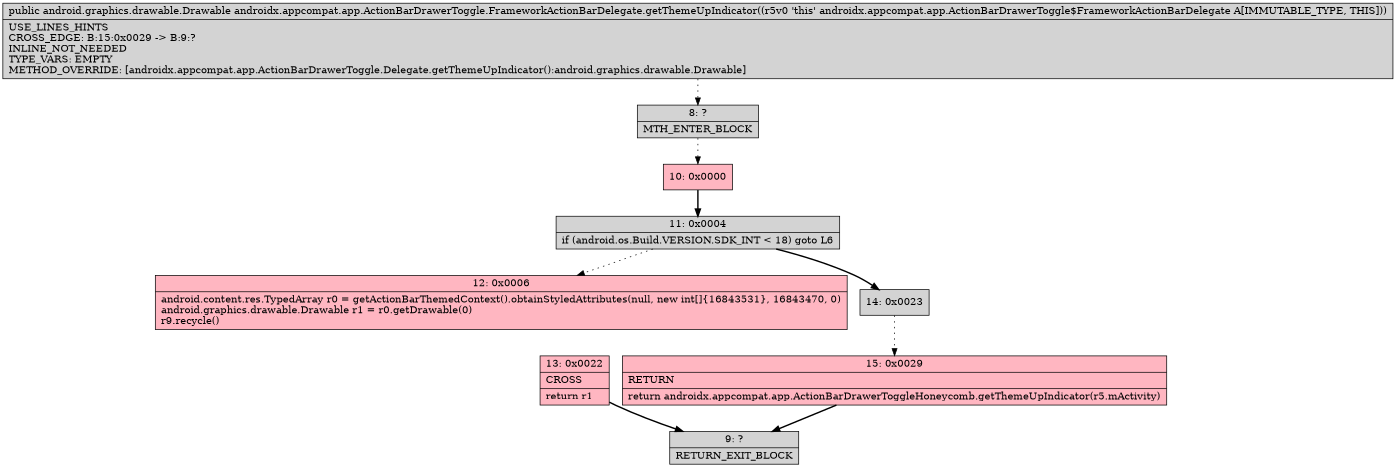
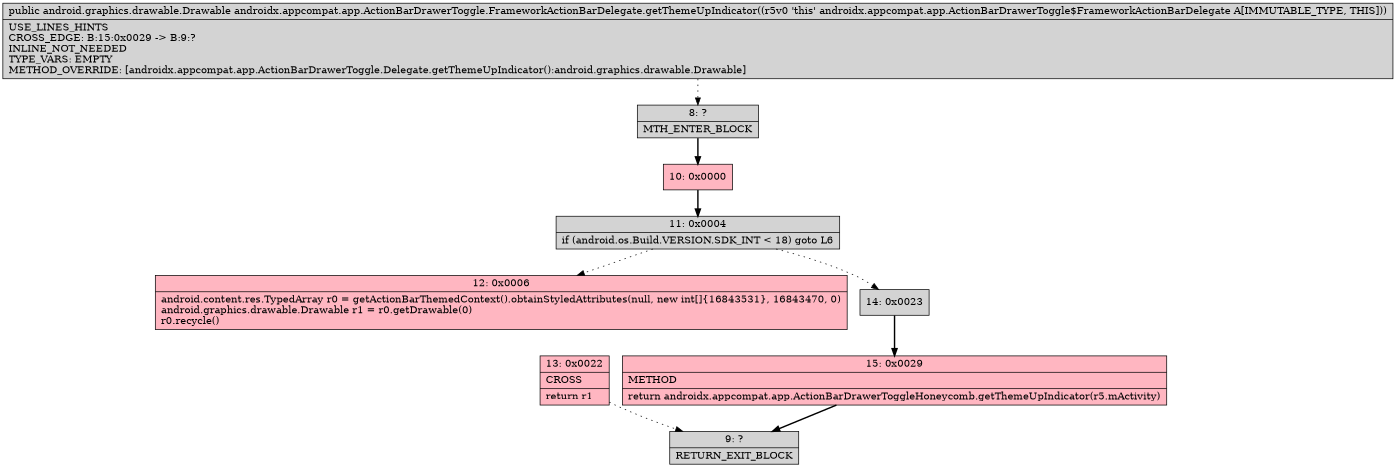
edge "8: ?" -> "10: 0x0000": style dotted -> bold
edge "11: 0x0004" -> "14: 0x0023": style bold -> dotted
node "12: 0x0006": text "r9.recycle()" -> "r0.recycle()"
edge "14: 0x0023" -> "15: 0x0029": style dotted -> bold
node "15: 0x0029": text "RETURN" -> "METHOD"
edge "13: 0x0022" -> "9: ?": style bold -> dotted
